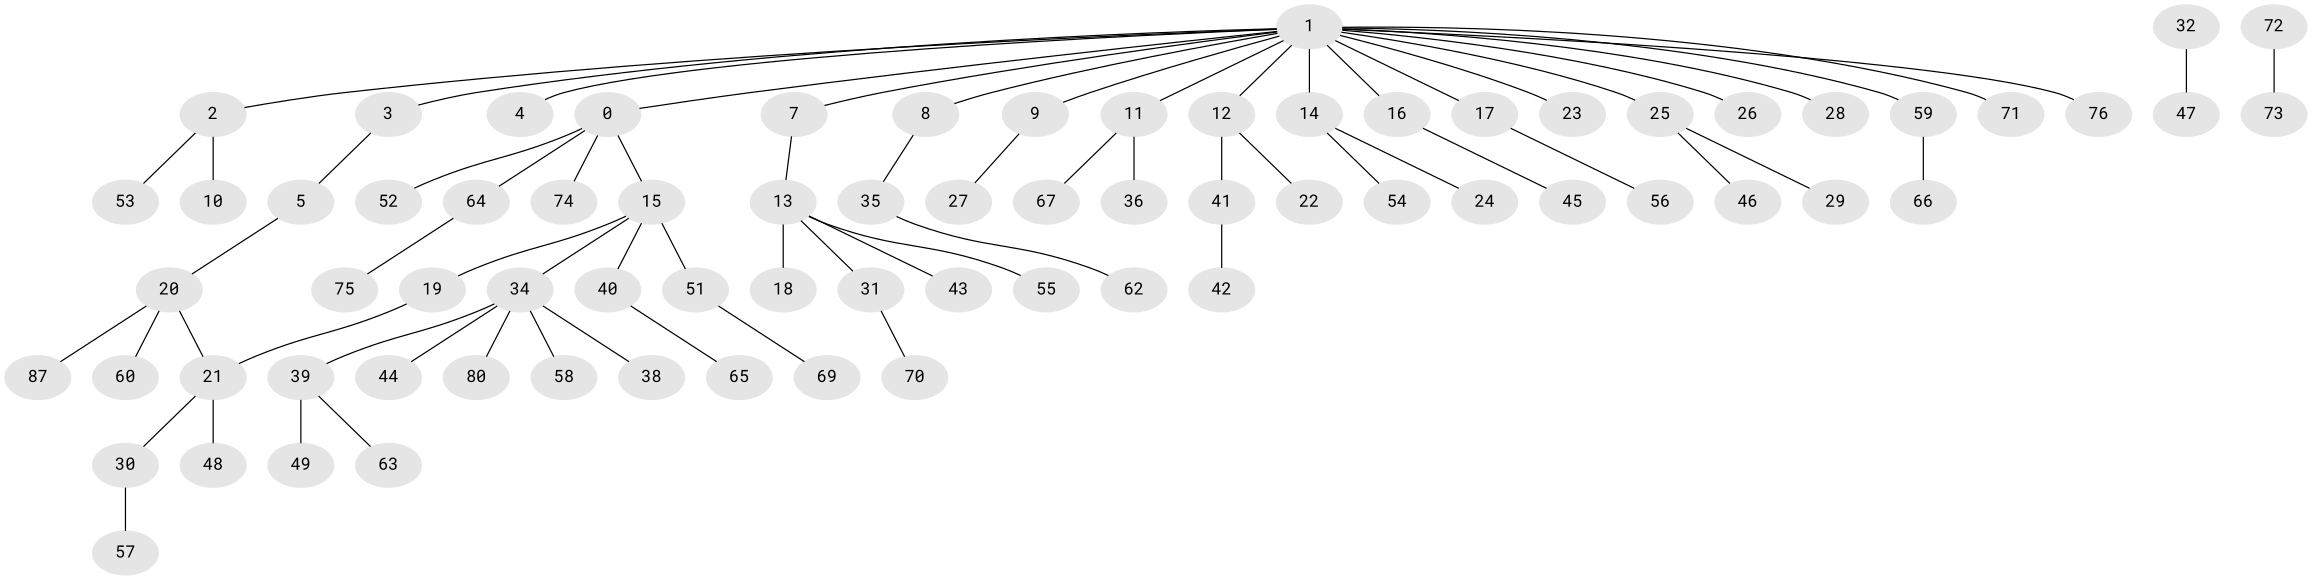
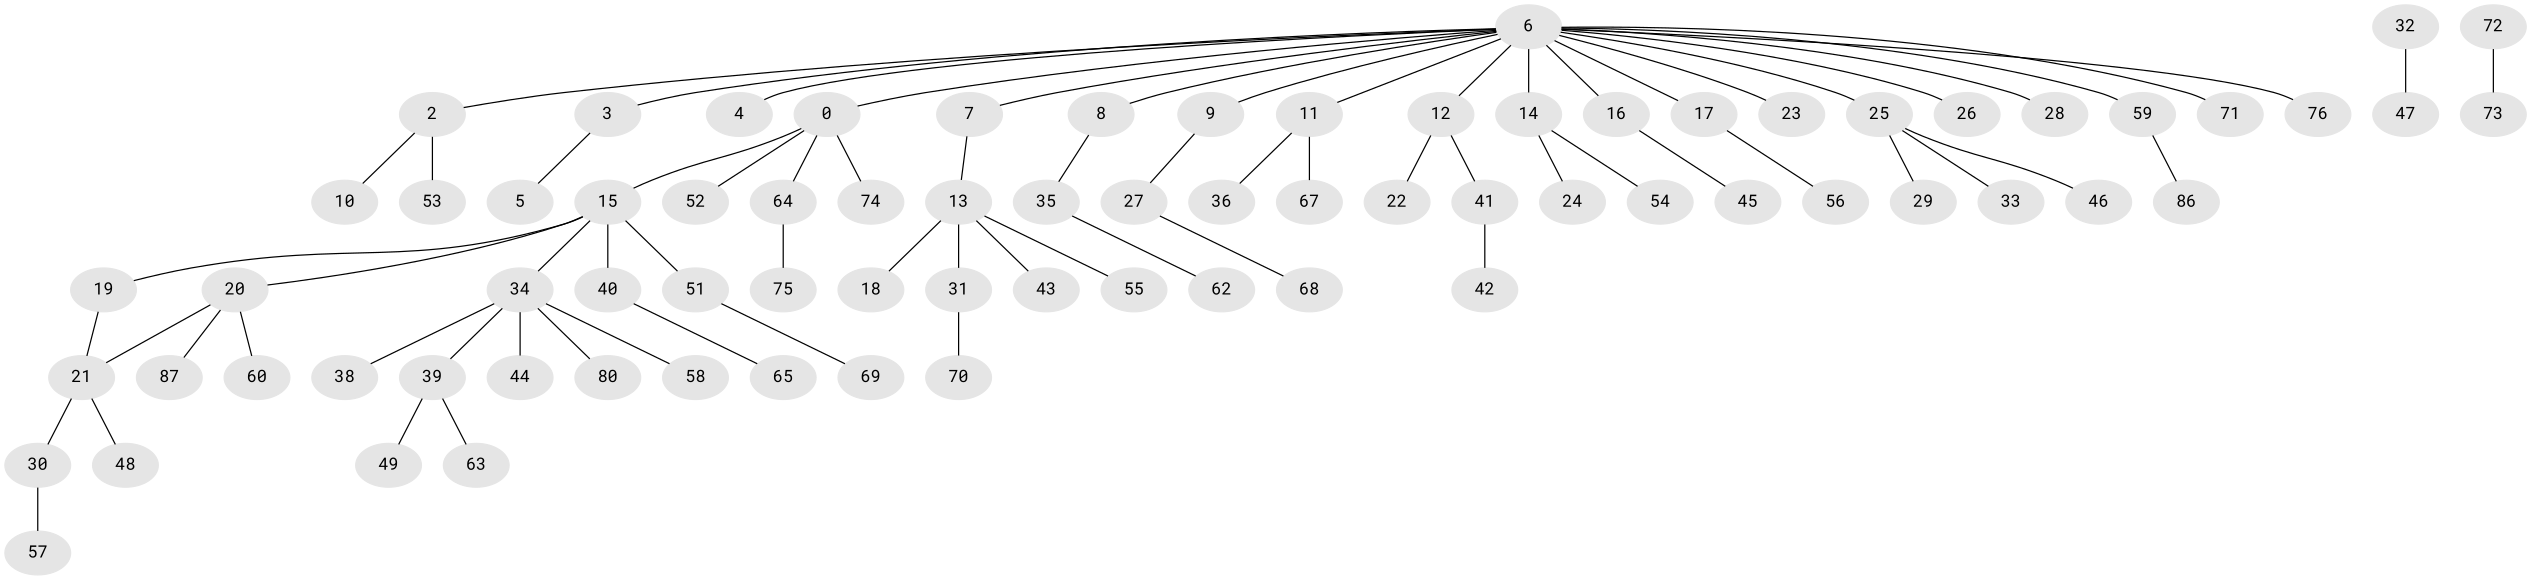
node "1": label "1" -> "6"
node "66": label "66" -> "86"
node "33": added
edge "5" -- "20": now "15" -- "20"
node "68": added
